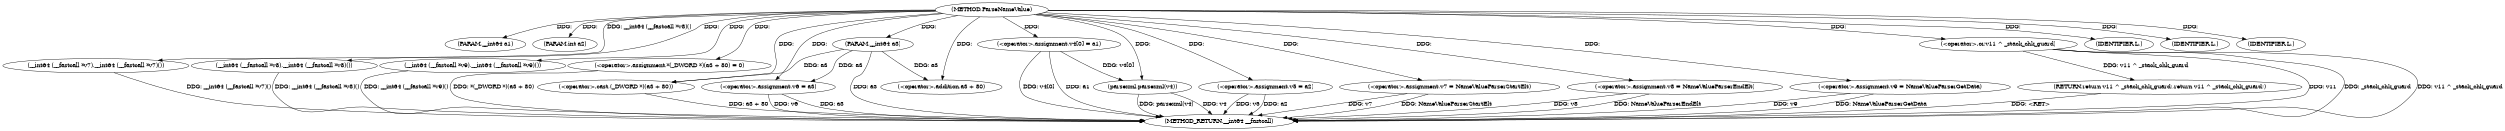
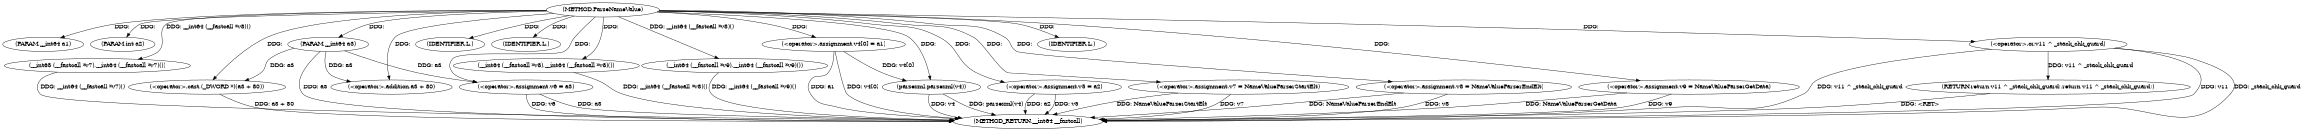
edge "(METHOD,ParseNameValue)" -> "(__int64 (__fastcall *v9),__int64 (__fastcall *v9)())": label "DDG: " -> "DDG: __int64 (__fastcall *v8)()"
node "(__int64 (__fastcall *v7),__int64 (__fastcall *v7)())": label "(__int64 (__fastcall *v7),__int64 (__fastcall *v7)())" -> "(__int65 (__fastcall *v7),__int64 (__fastcall *v7)())"
node "(<operator>.assignment,*(_DWORD *)(a3 + 80) = 0)": removed
